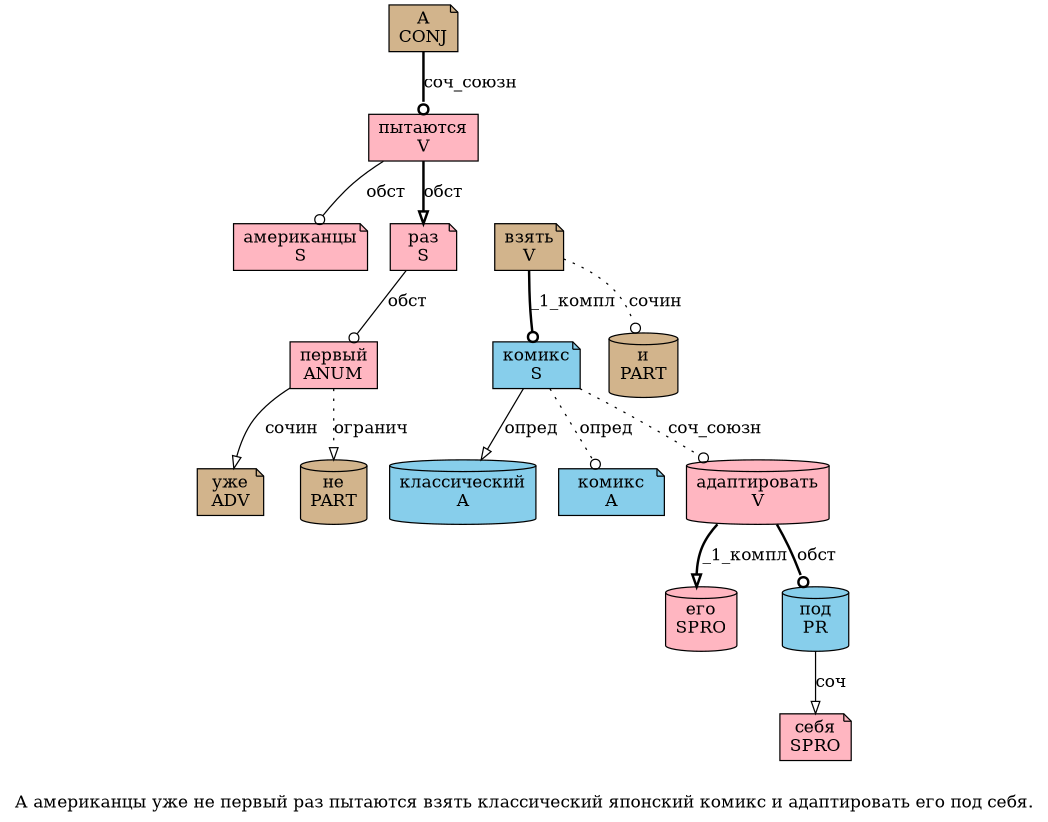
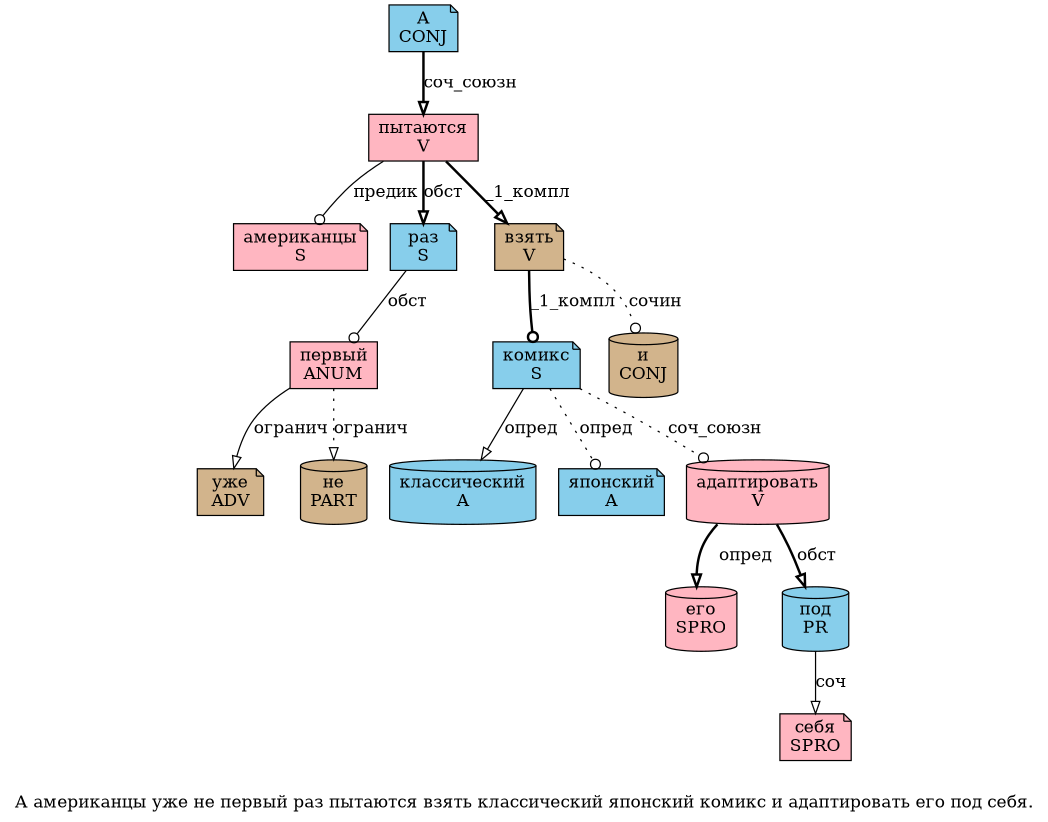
node "А CONJ": fillcolor tan -> skyblue
edge "А CONJ" -> "пытаются V": arrowhead odot -> onormal
edge "пытаются V" -> "взять V": added, label "_1_компл"
edge "пытаются V" -> "американцы S": label "обст" -> "предик"
node "раз S": fillcolor lightpink -> skyblue
node "и PART": label "и PART" -> "и CONJ"
edge "первый ANUM" -> "уже ADV": label "сочин" -> "огранич"
node "комикс A": label "комикс A" -> "японский A"
edge "адаптировать V" -> "под PR": arrowhead odot -> onormal
edge "адаптировать V" -> "его SPRO": label "_1_компл" -> "опред"
